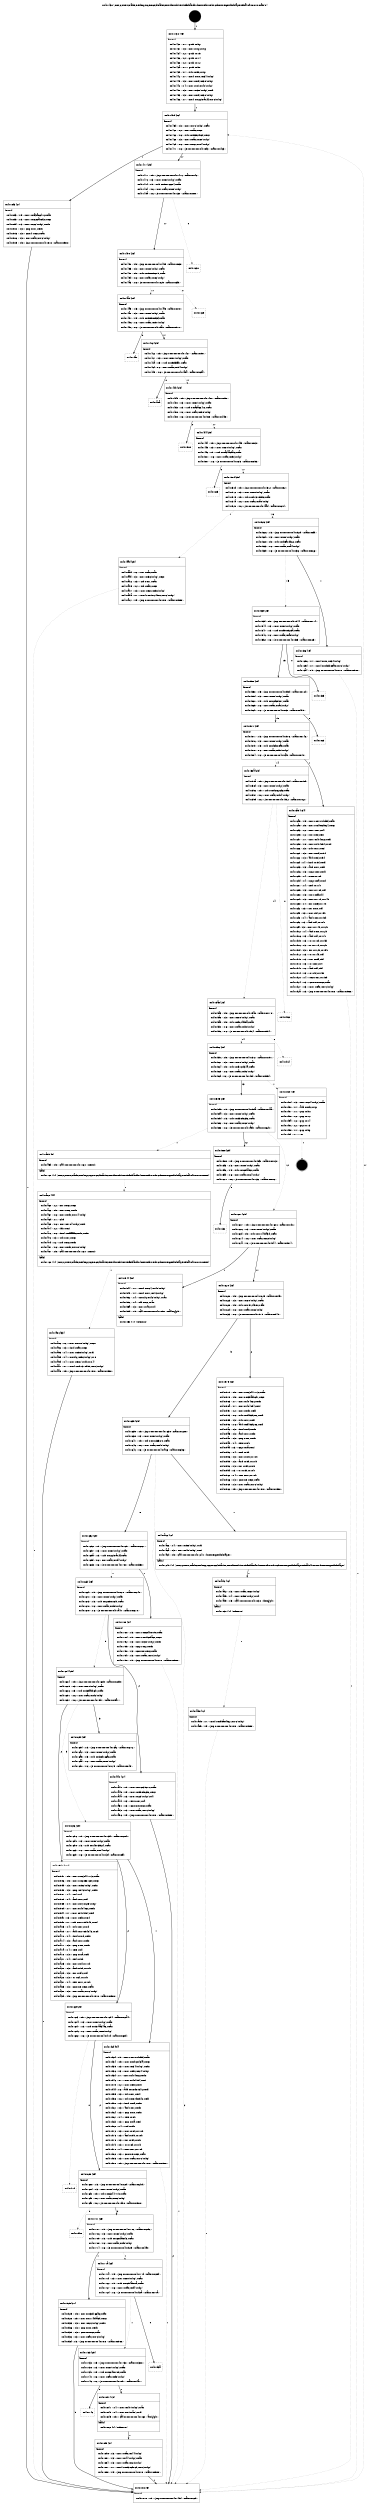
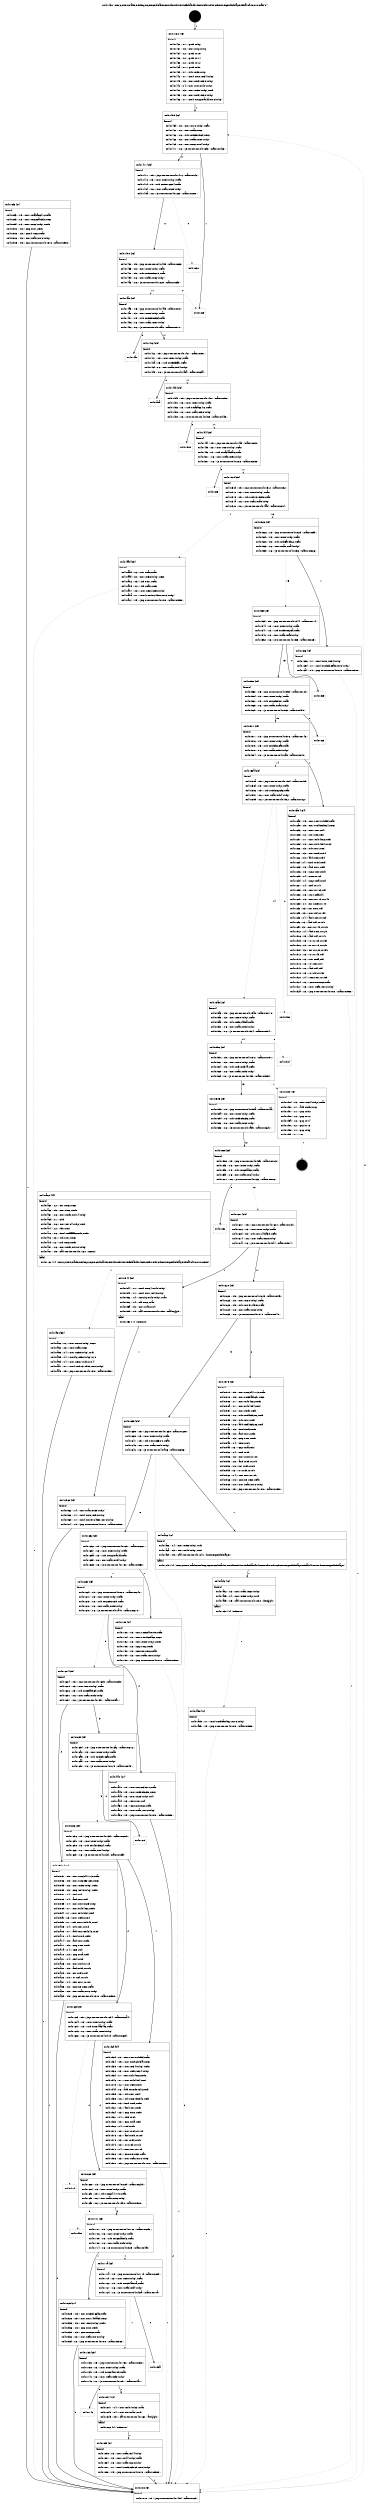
edge "0x40145d [26]" -> "0x4018f3 [27]": now "0x40145d [26]" -> "0x401829"
node "0x401a5b [5]": removed
edge "0x4015d5 [25]" -> "0x401607 [25]": now "0x4015ee [25]" -> "0x401607 [25]"
node "0x401962 [23]": added
edge "0x401684 [25]" -> "0x4016b6 [25]": now "0x40169d [25]" -> "0x4016b6 [25]"
node "0x401c79": added
edge "0x4019d1 [111]" -> "0x401e18 [5]": added, label "2"
